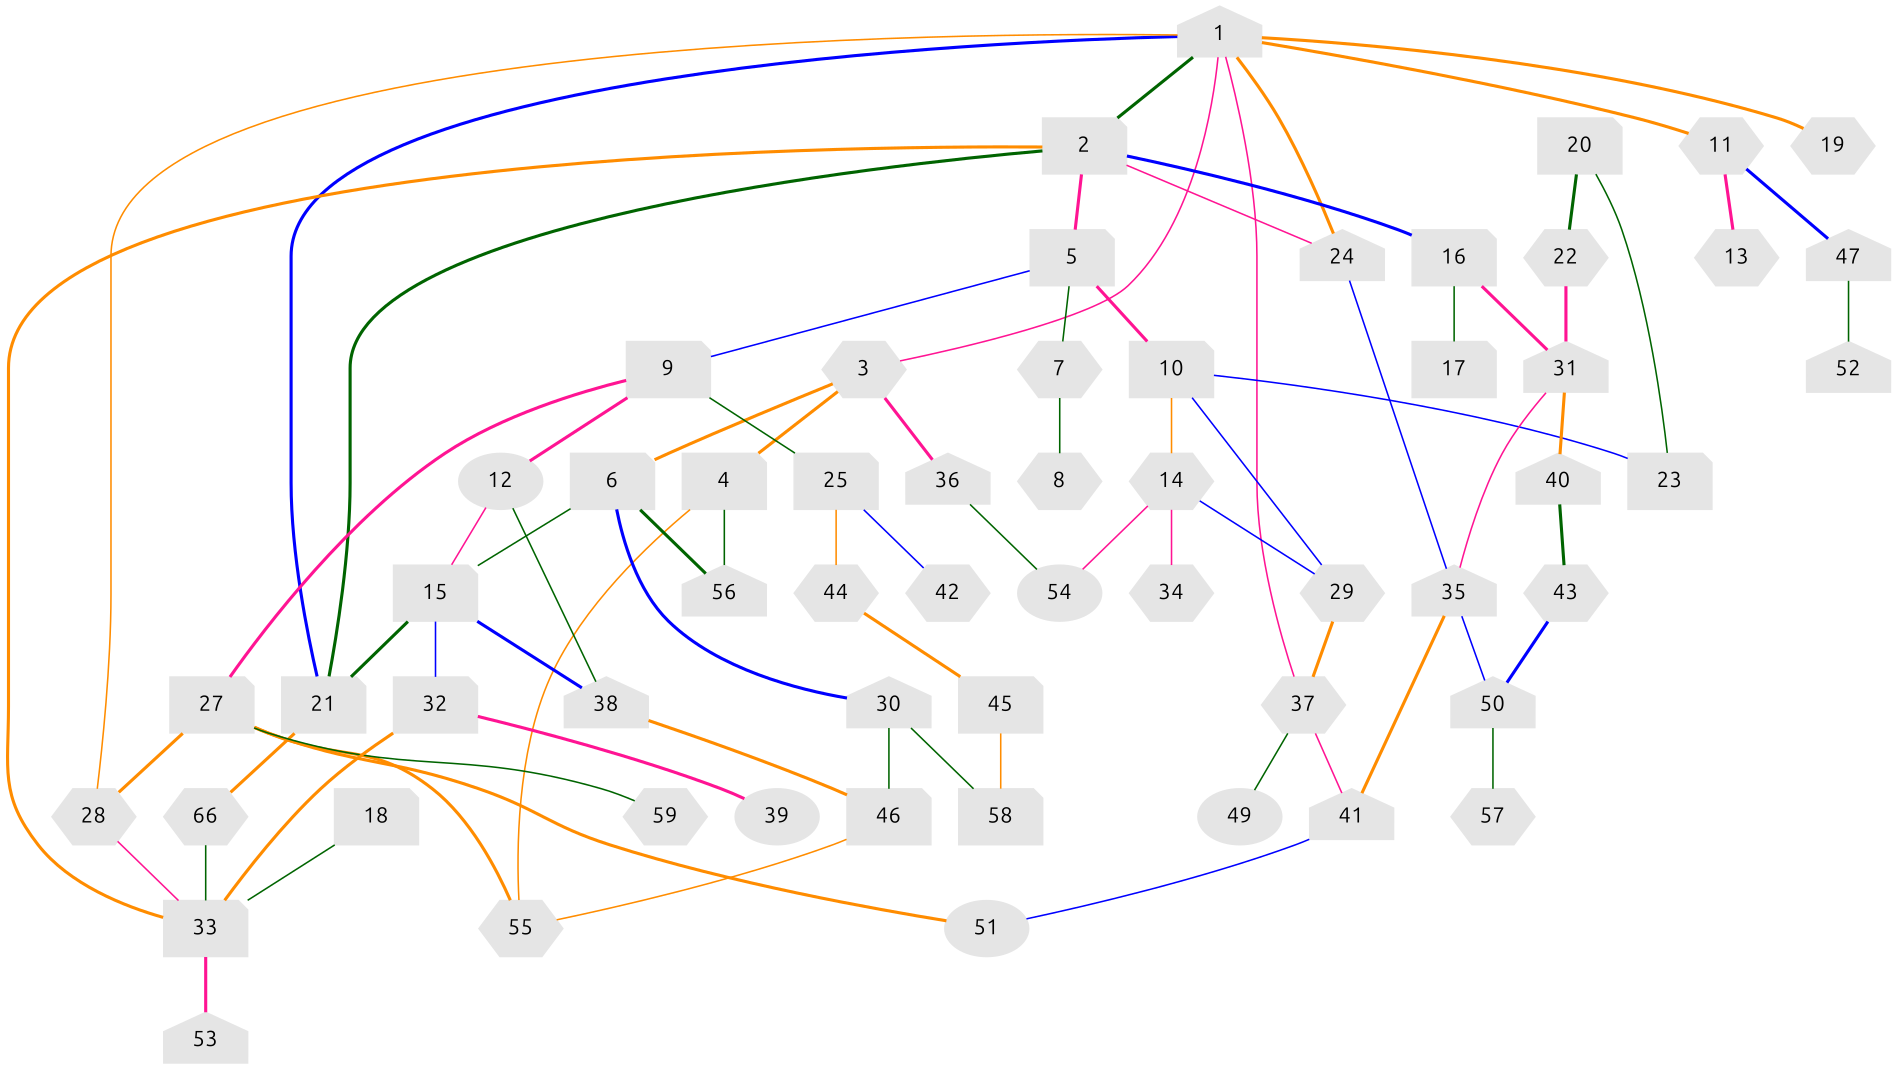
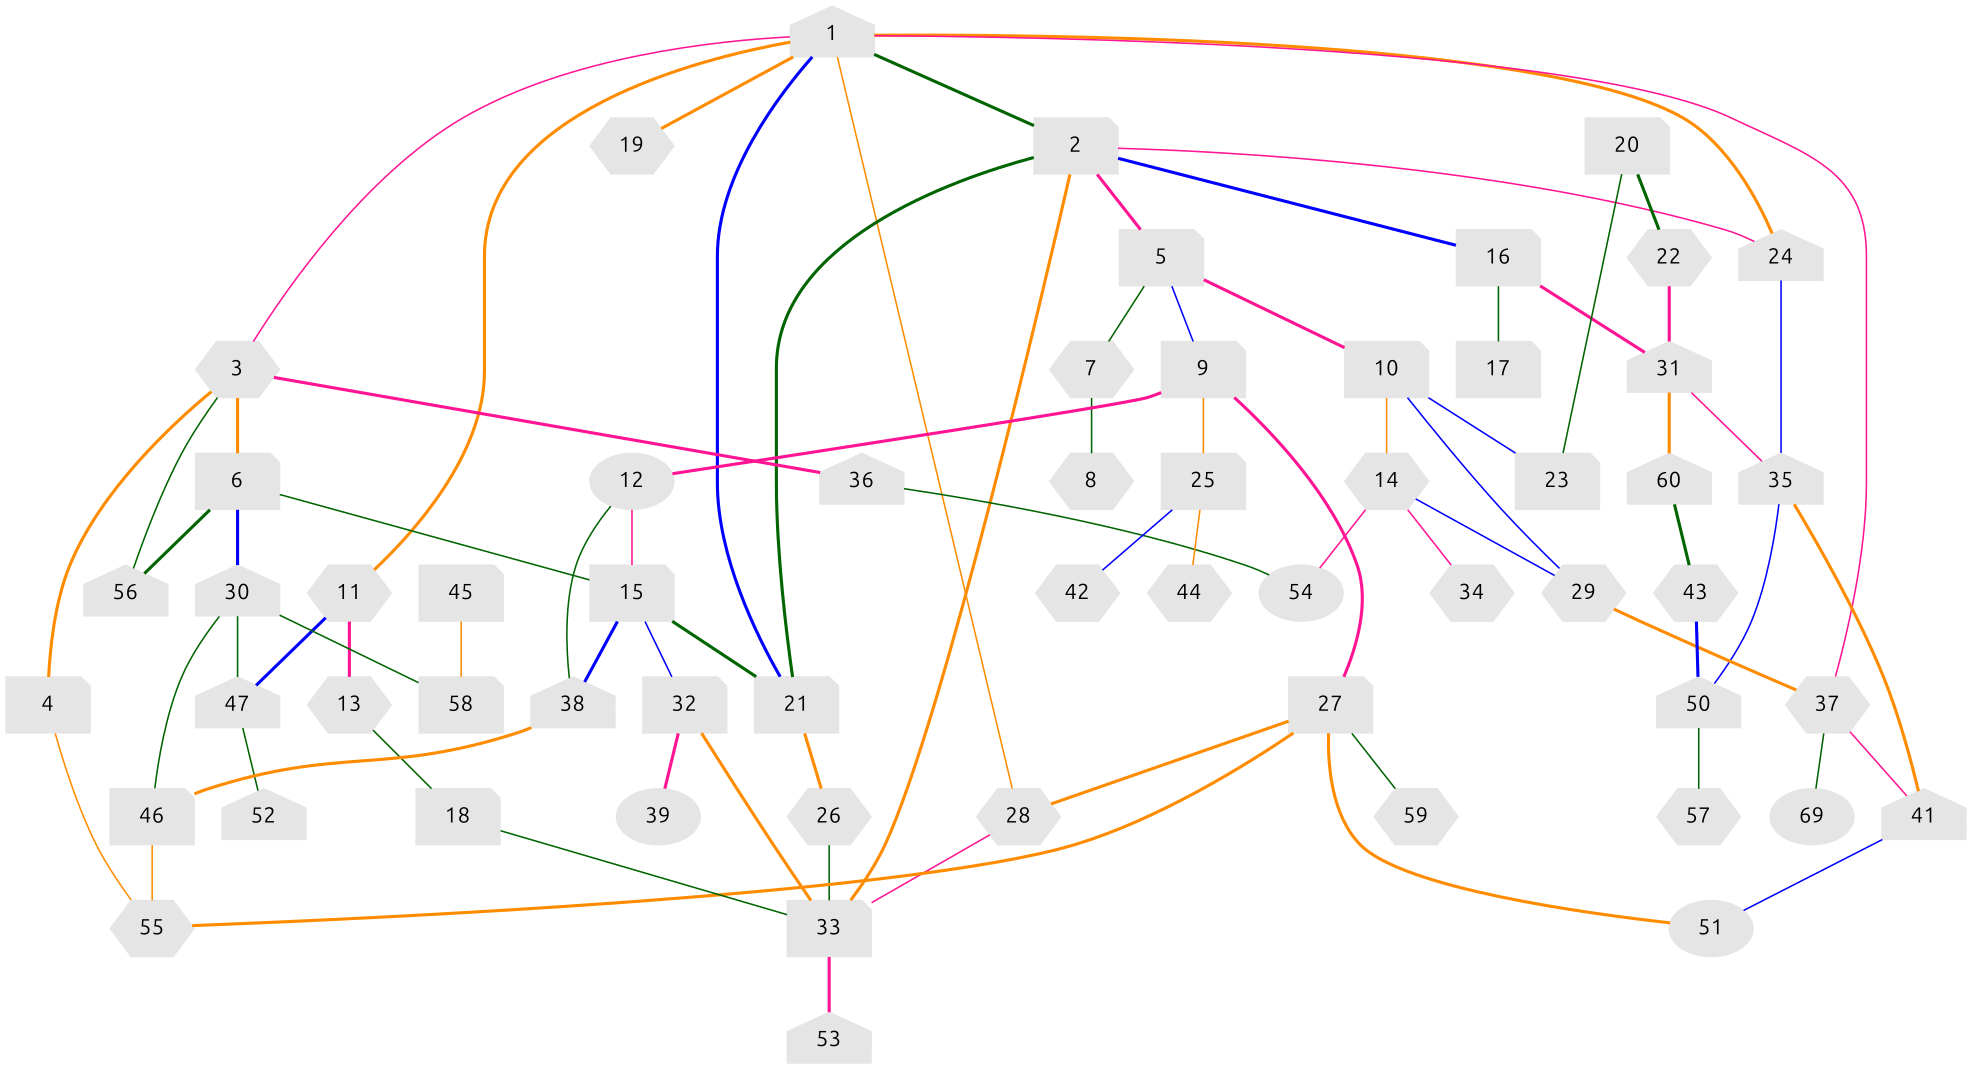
edge "9" -- "25": color darkgreen -> darkorange
node "40": label "40" -> "60"
edge "4" -- "56": now "3" -- "56"
edge "44" -- "45": removed
edge "30" -- "47": added
edge "13" -- "18": added
node "66": label "66" -> "26"
node "49": label "49" -> "69"
